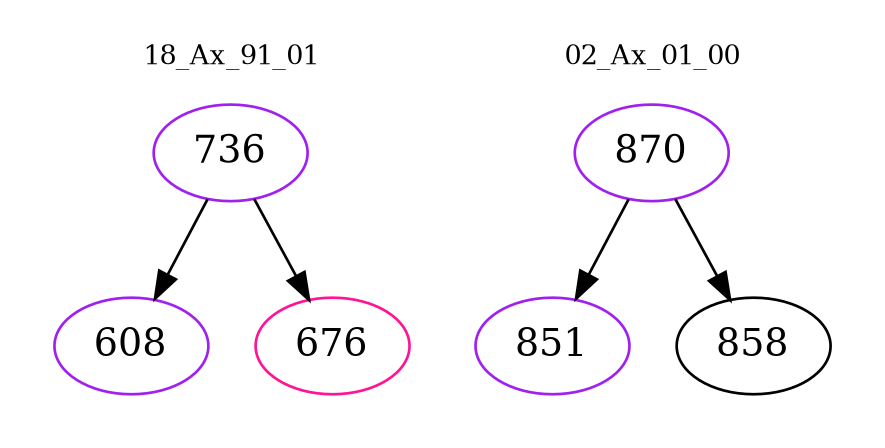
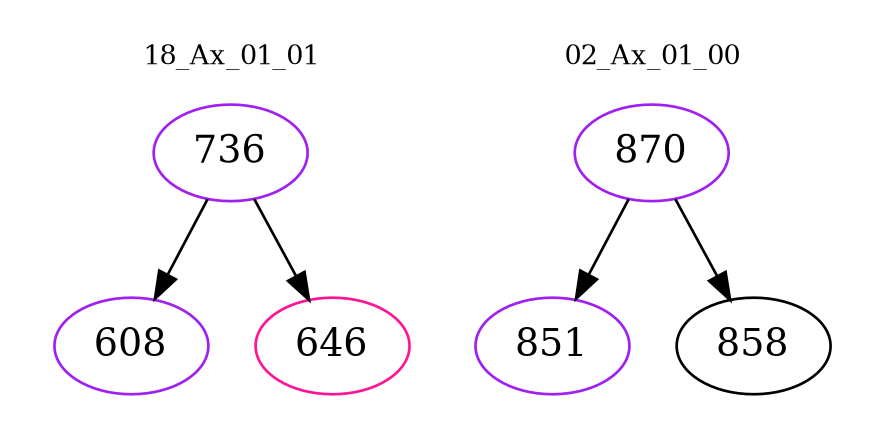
cluster "18_Ax_91_01": label "18_Ax_91_01" -> "18_Ax_01_01"
node "676": label "676" -> "646"
